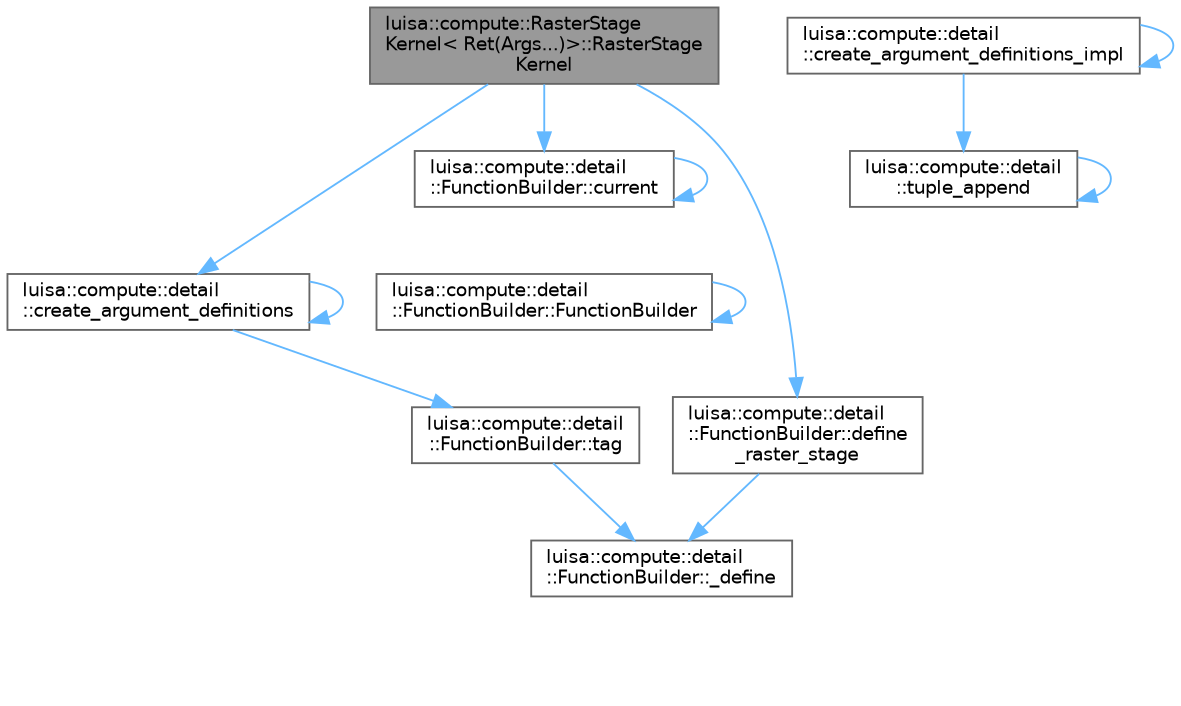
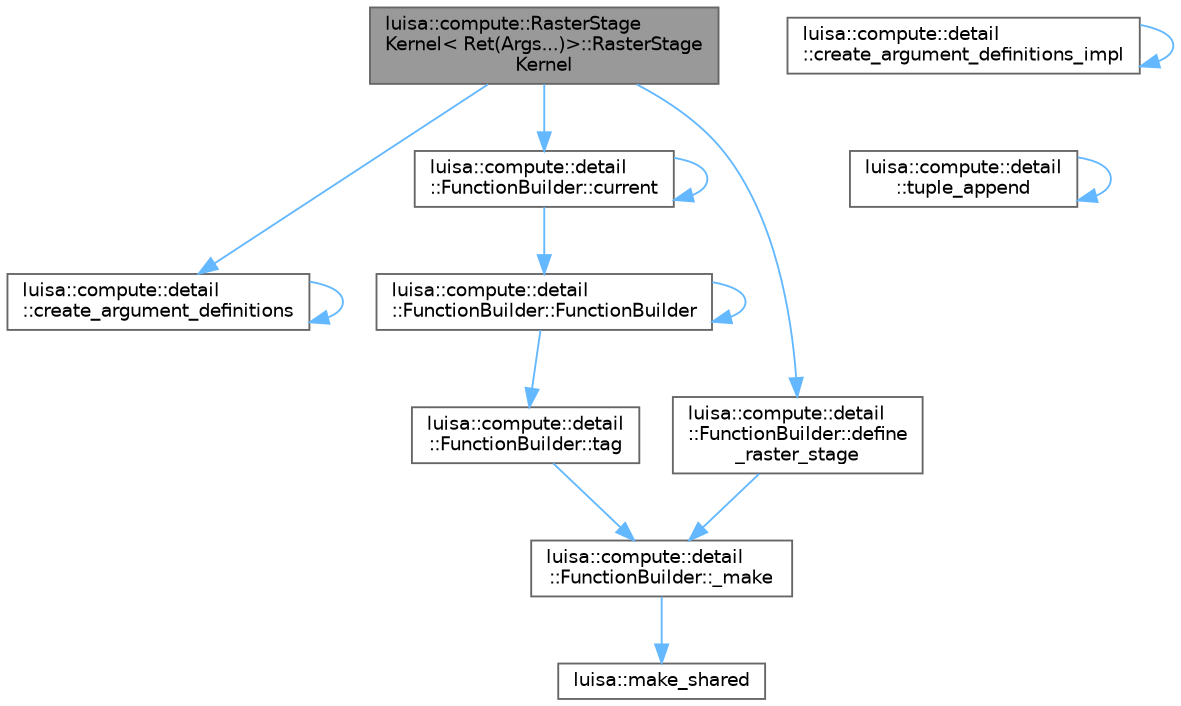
edge "luisa::compute::detail ::create_argument_definitions_impl" -> "luisa::compute::detail ::tuple_append": removed
edge "luisa::compute::detail ::FunctionBuilder::current" -> "luisa::compute::detail ::FunctionBuilder::FunctionBuilder": added
edge "luisa::compute::detail ::create_argument_definitions" -> "luisa::compute::detail ::FunctionBuilder::tag": now "luisa::compute::detail ::FunctionBuilder::FunctionBuilder" -> "luisa::compute::detail ::FunctionBuilder::tag"
node "luisa::compute::detail ::FunctionBuilder::_define": label "luisa::compute::detail ::FunctionBuilder::_define" -> "luisa::compute::detail ::FunctionBuilder::_make"
node "luisa::make_shared": added
